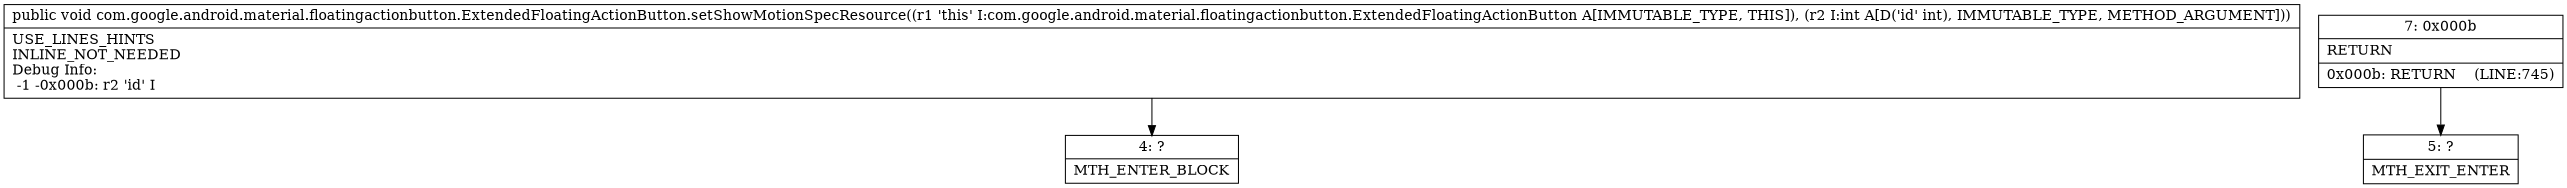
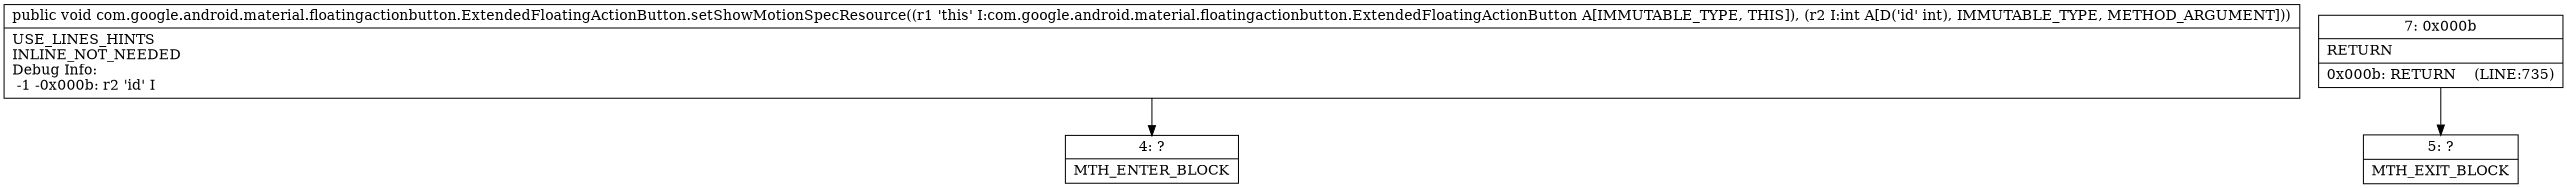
node "7: 0x000b": text "0x000b: RETURN    (LINE:745)" -> "0x000b: RETURN    (LINE:735)"
node "5: ?": text "MTH_EXIT_ENTER" -> "MTH_EXIT_BLOCK"
